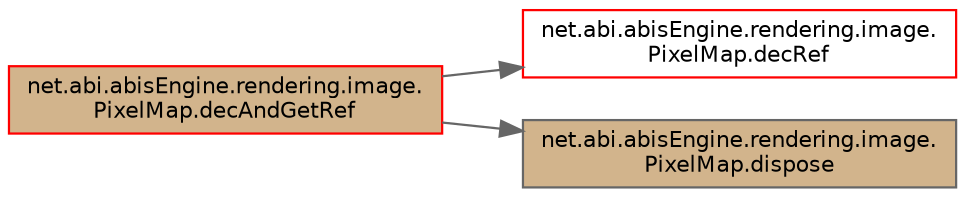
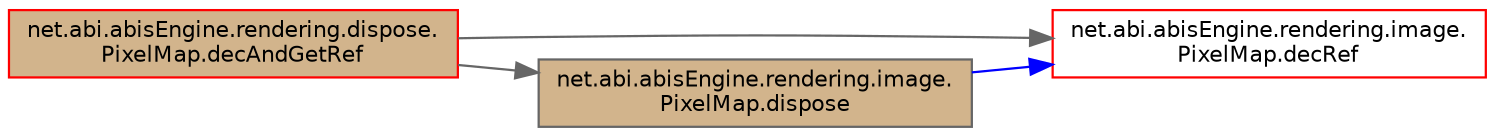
edge "net.abi.abisEngine.rendering.image. PixelMap.dispose" -> "net.abi.abisEngine.rendering.image. PixelMap.decRef": added
node "net.abi.abisEngine.rendering.image. PixelMap.decAndGetRef": label "net.abi.abisEngine.rendering.image. PixelMap.decAndGetRef" -> "net.abi.abisEngine.rendering.dispose. PixelMap.decAndGetRef"
